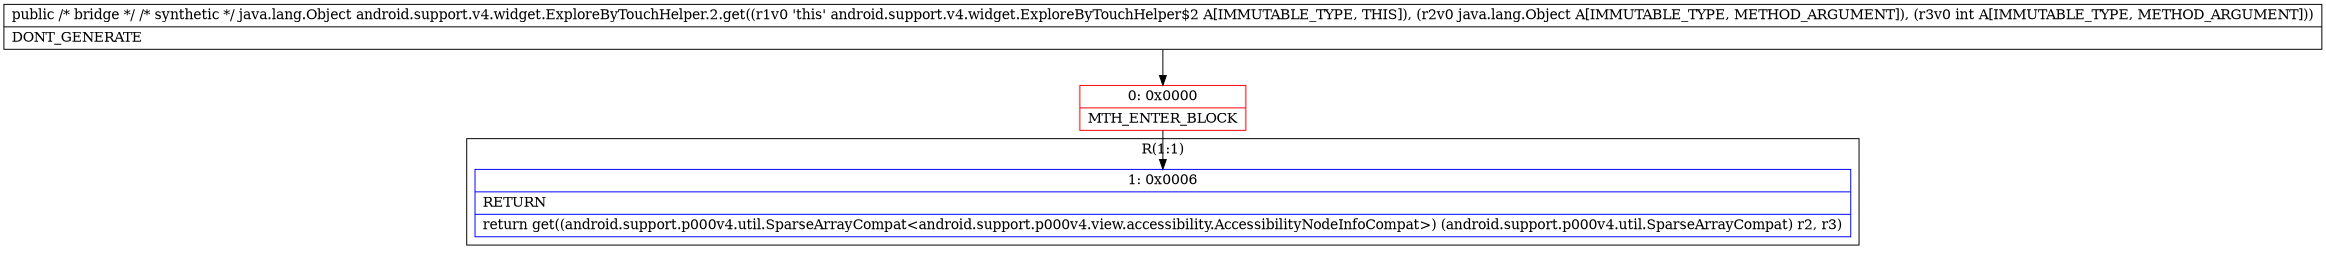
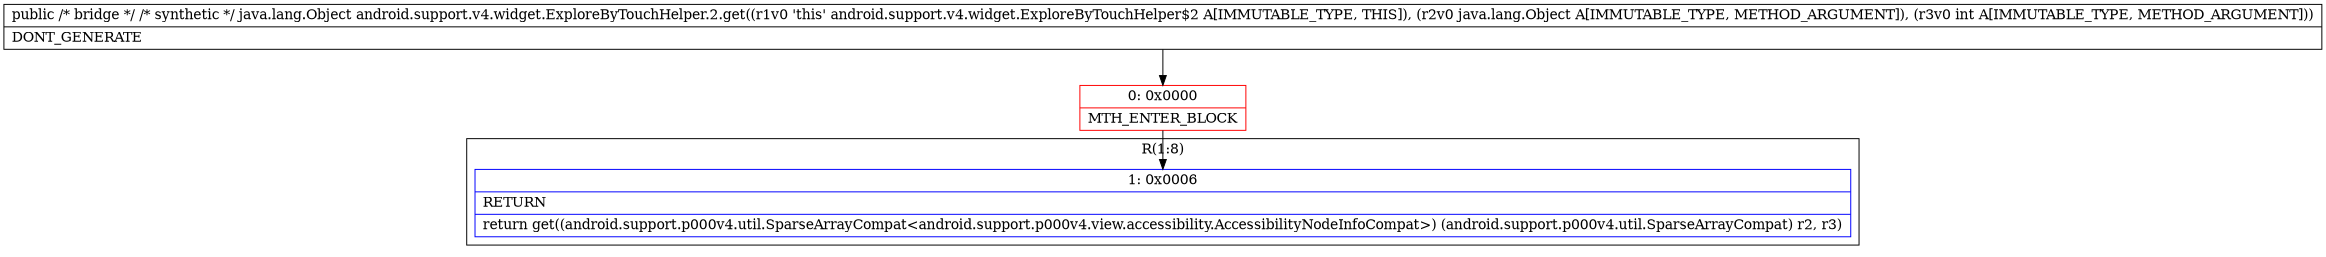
cluster "R(1:1)": label "R(1:1)" -> "R(1:8)"
